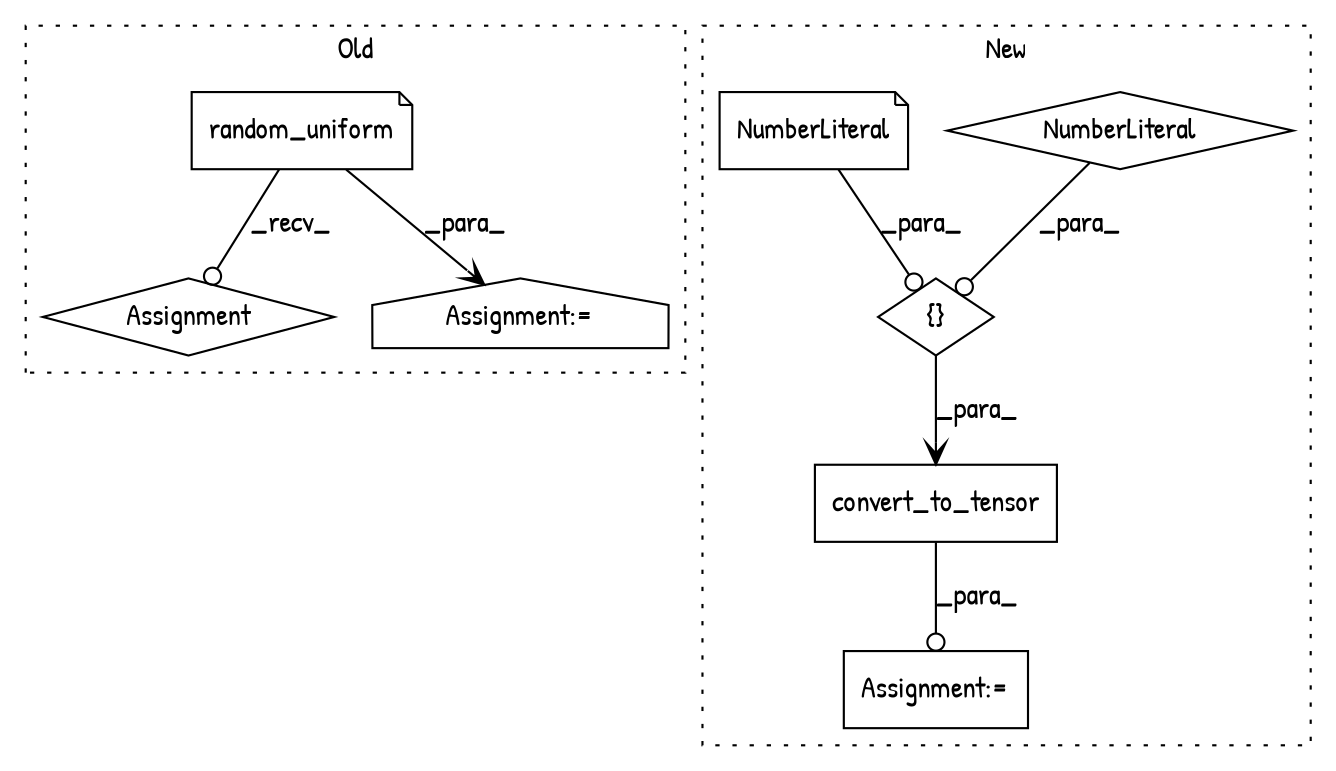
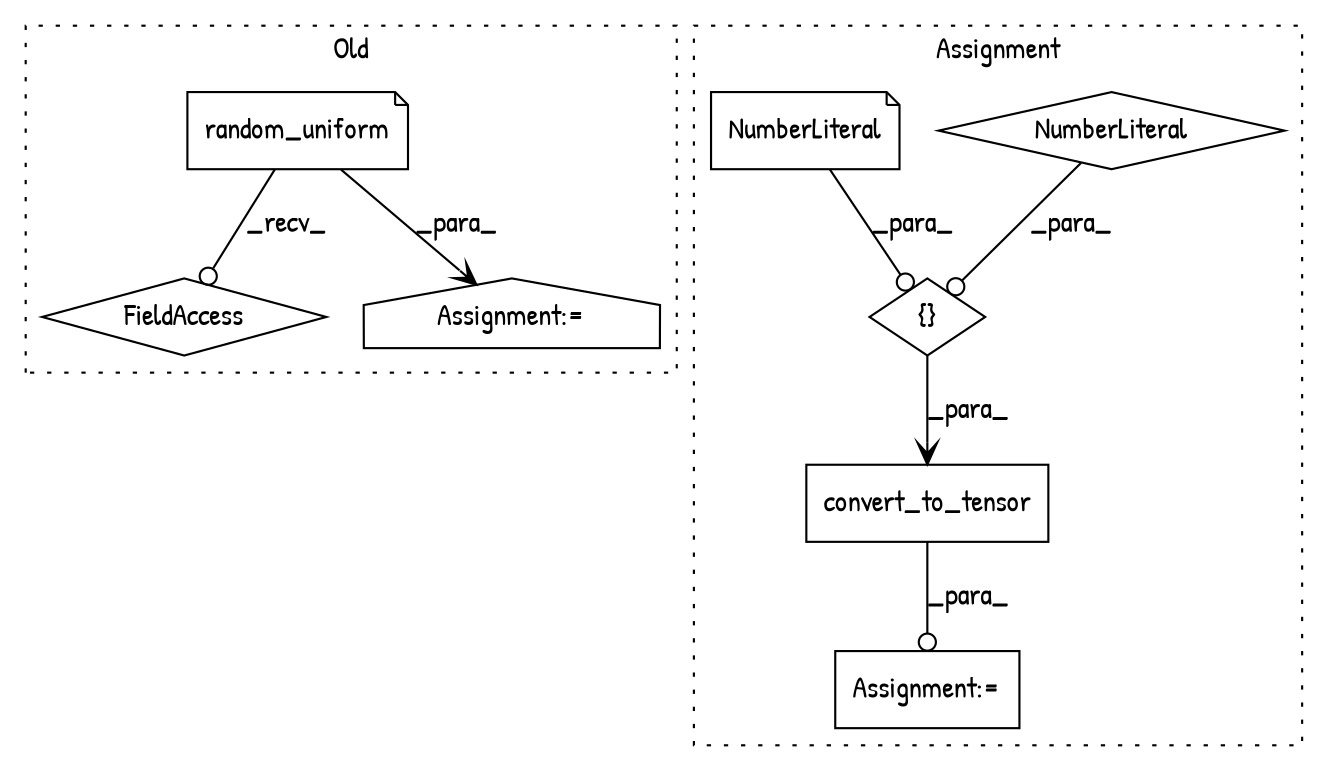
cluster "New": label "New" -> "Assignment"
node "Assignment": label "Assignment" -> "FieldAccess"
